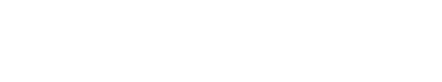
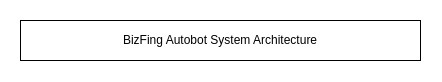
node "BizFing Autobot System Architecture": added
